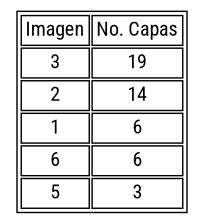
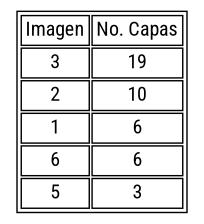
node "Imagen": text "14" -> "10"
